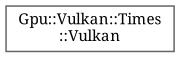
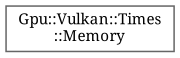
node "Gpu::Vulkan::Times ::Vulkan": label "Gpu::Vulkan::Times ::Vulkan" -> "Gpu::Vulkan::Times ::Memory"
